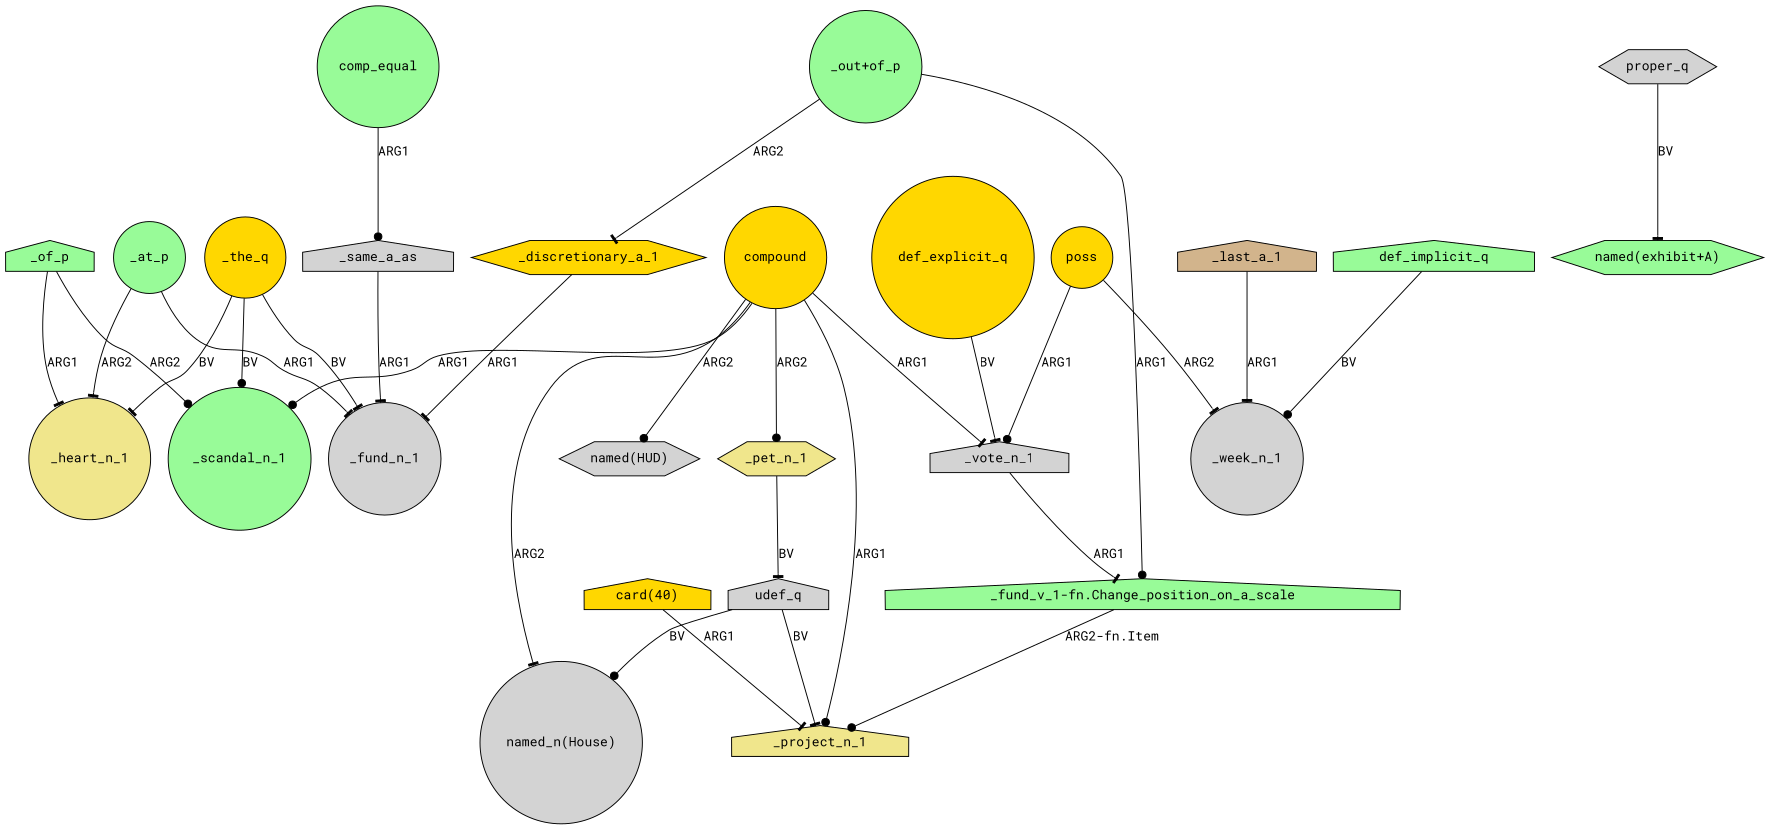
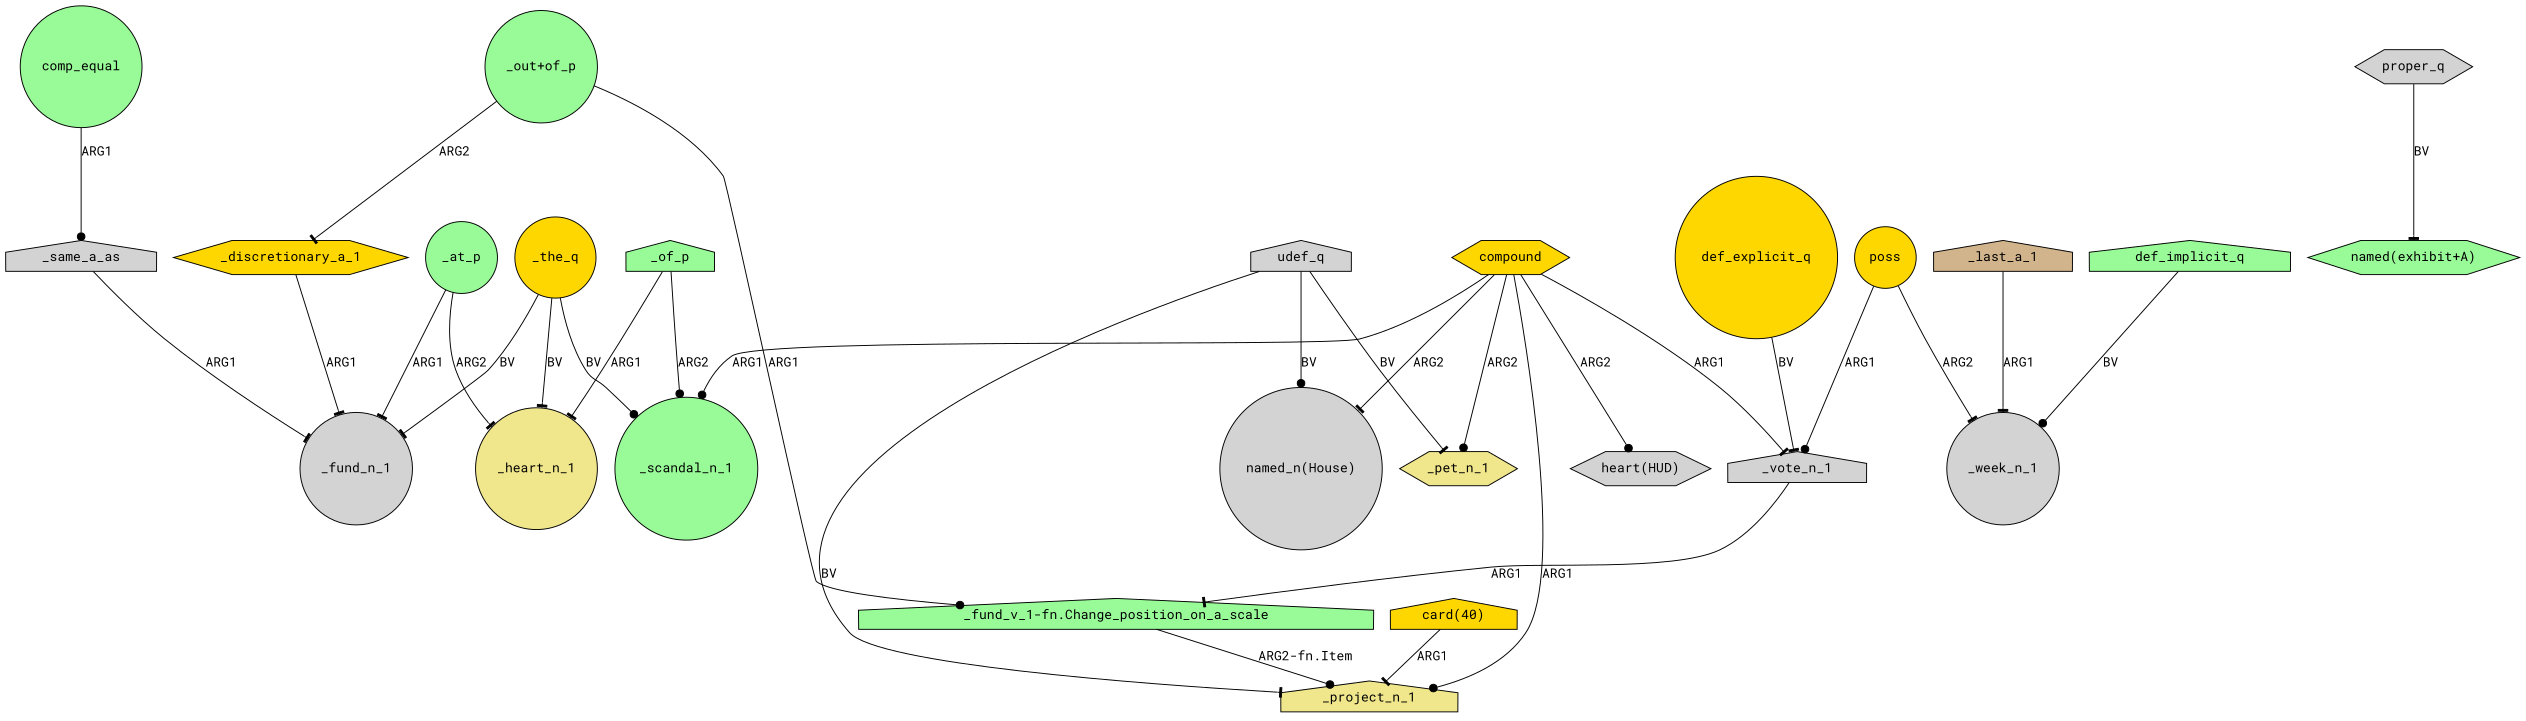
node "compound": shape circle -> hexagon
node "named(HUD)": label "named(HUD)" -> "heart(HUD)"
edge "_pet_n_1" -> "udef_q": reversed
